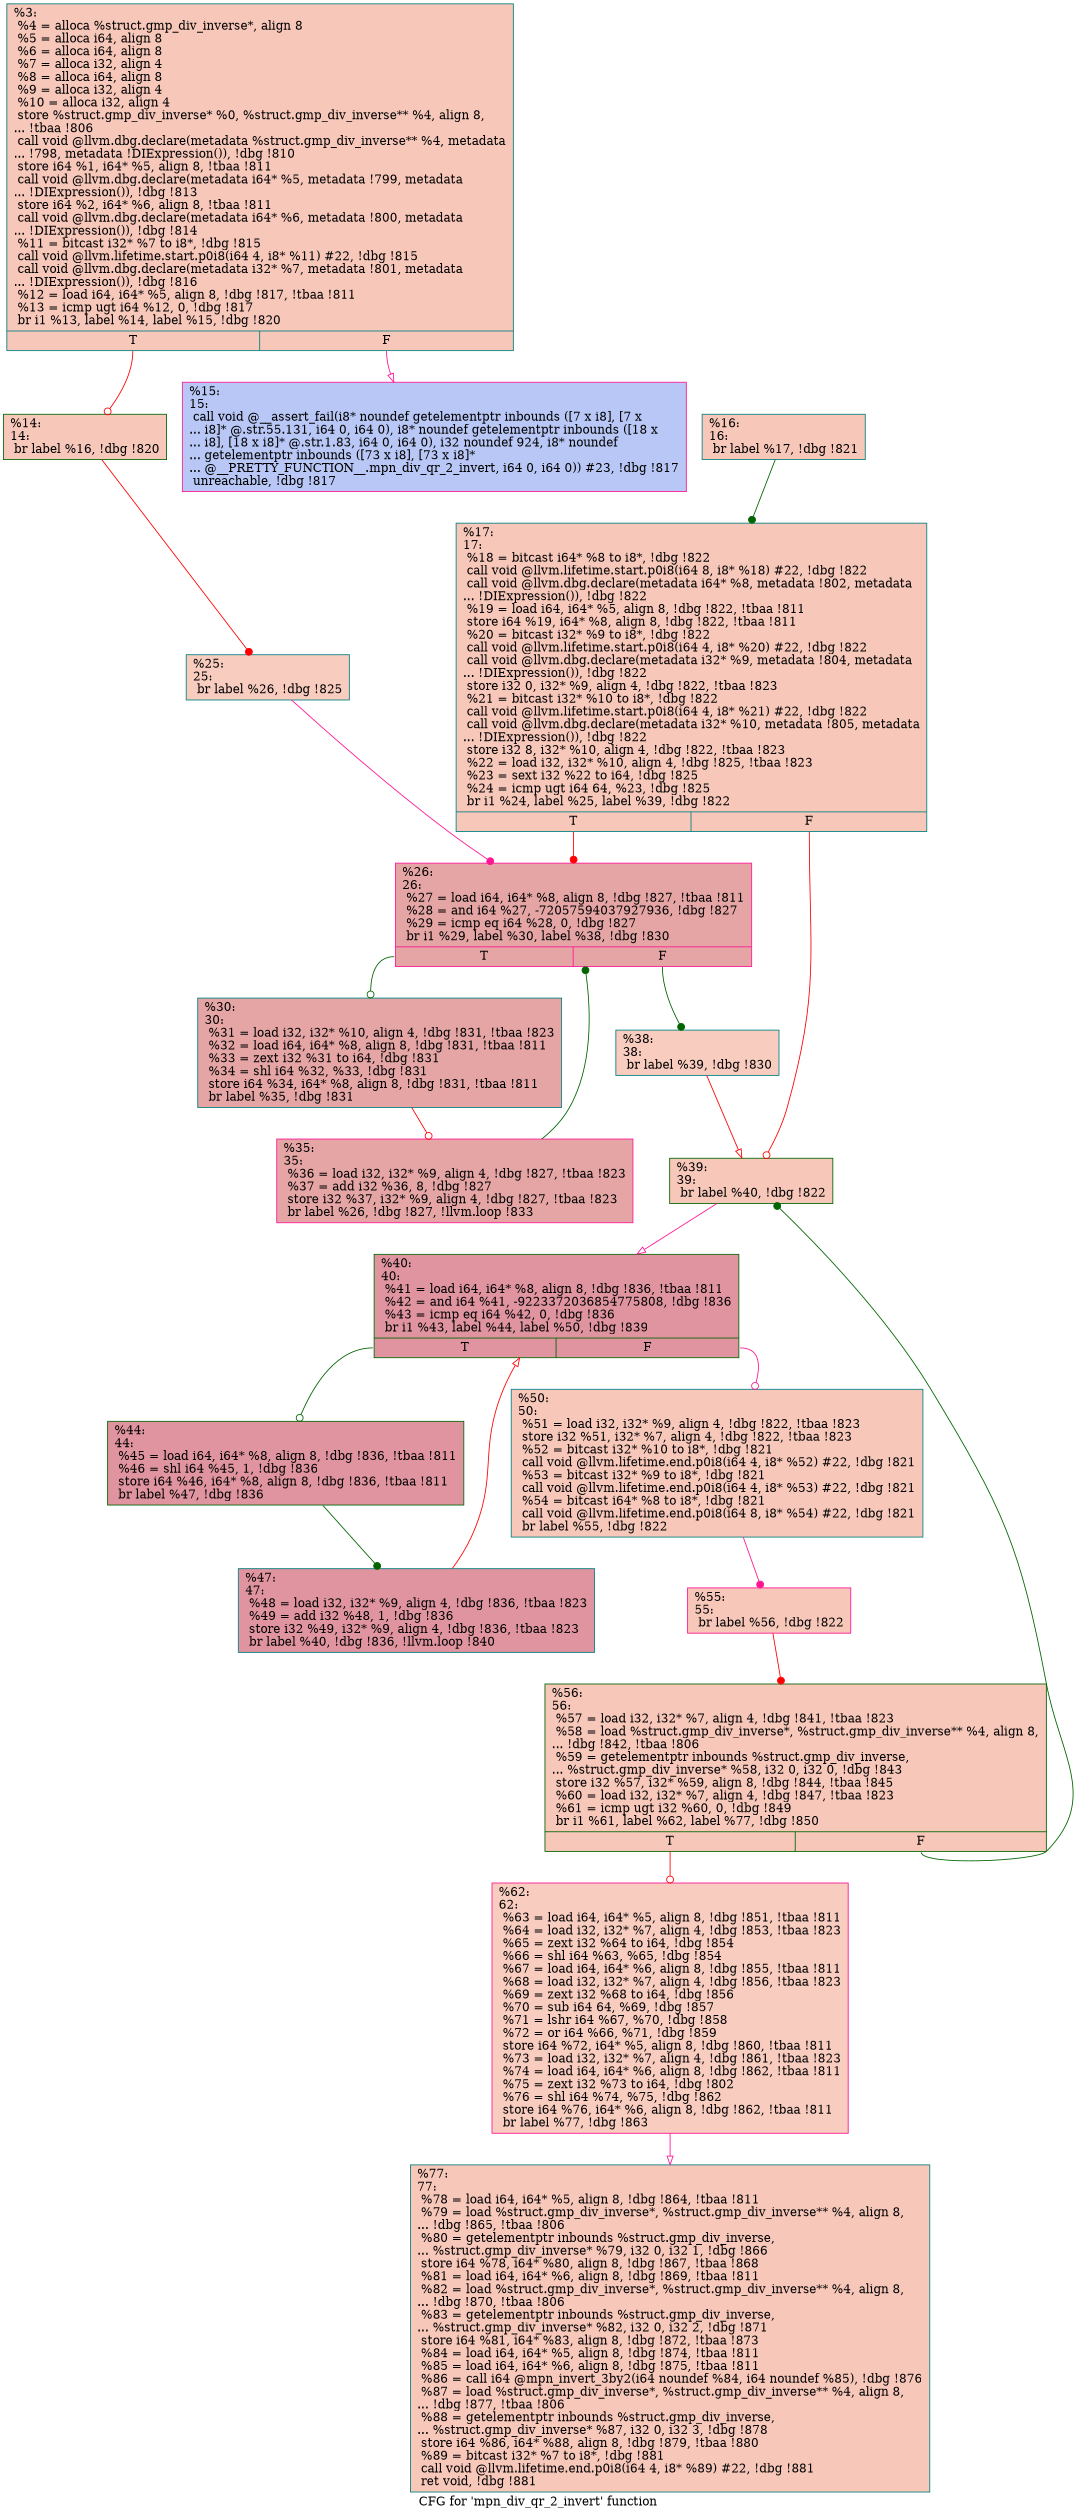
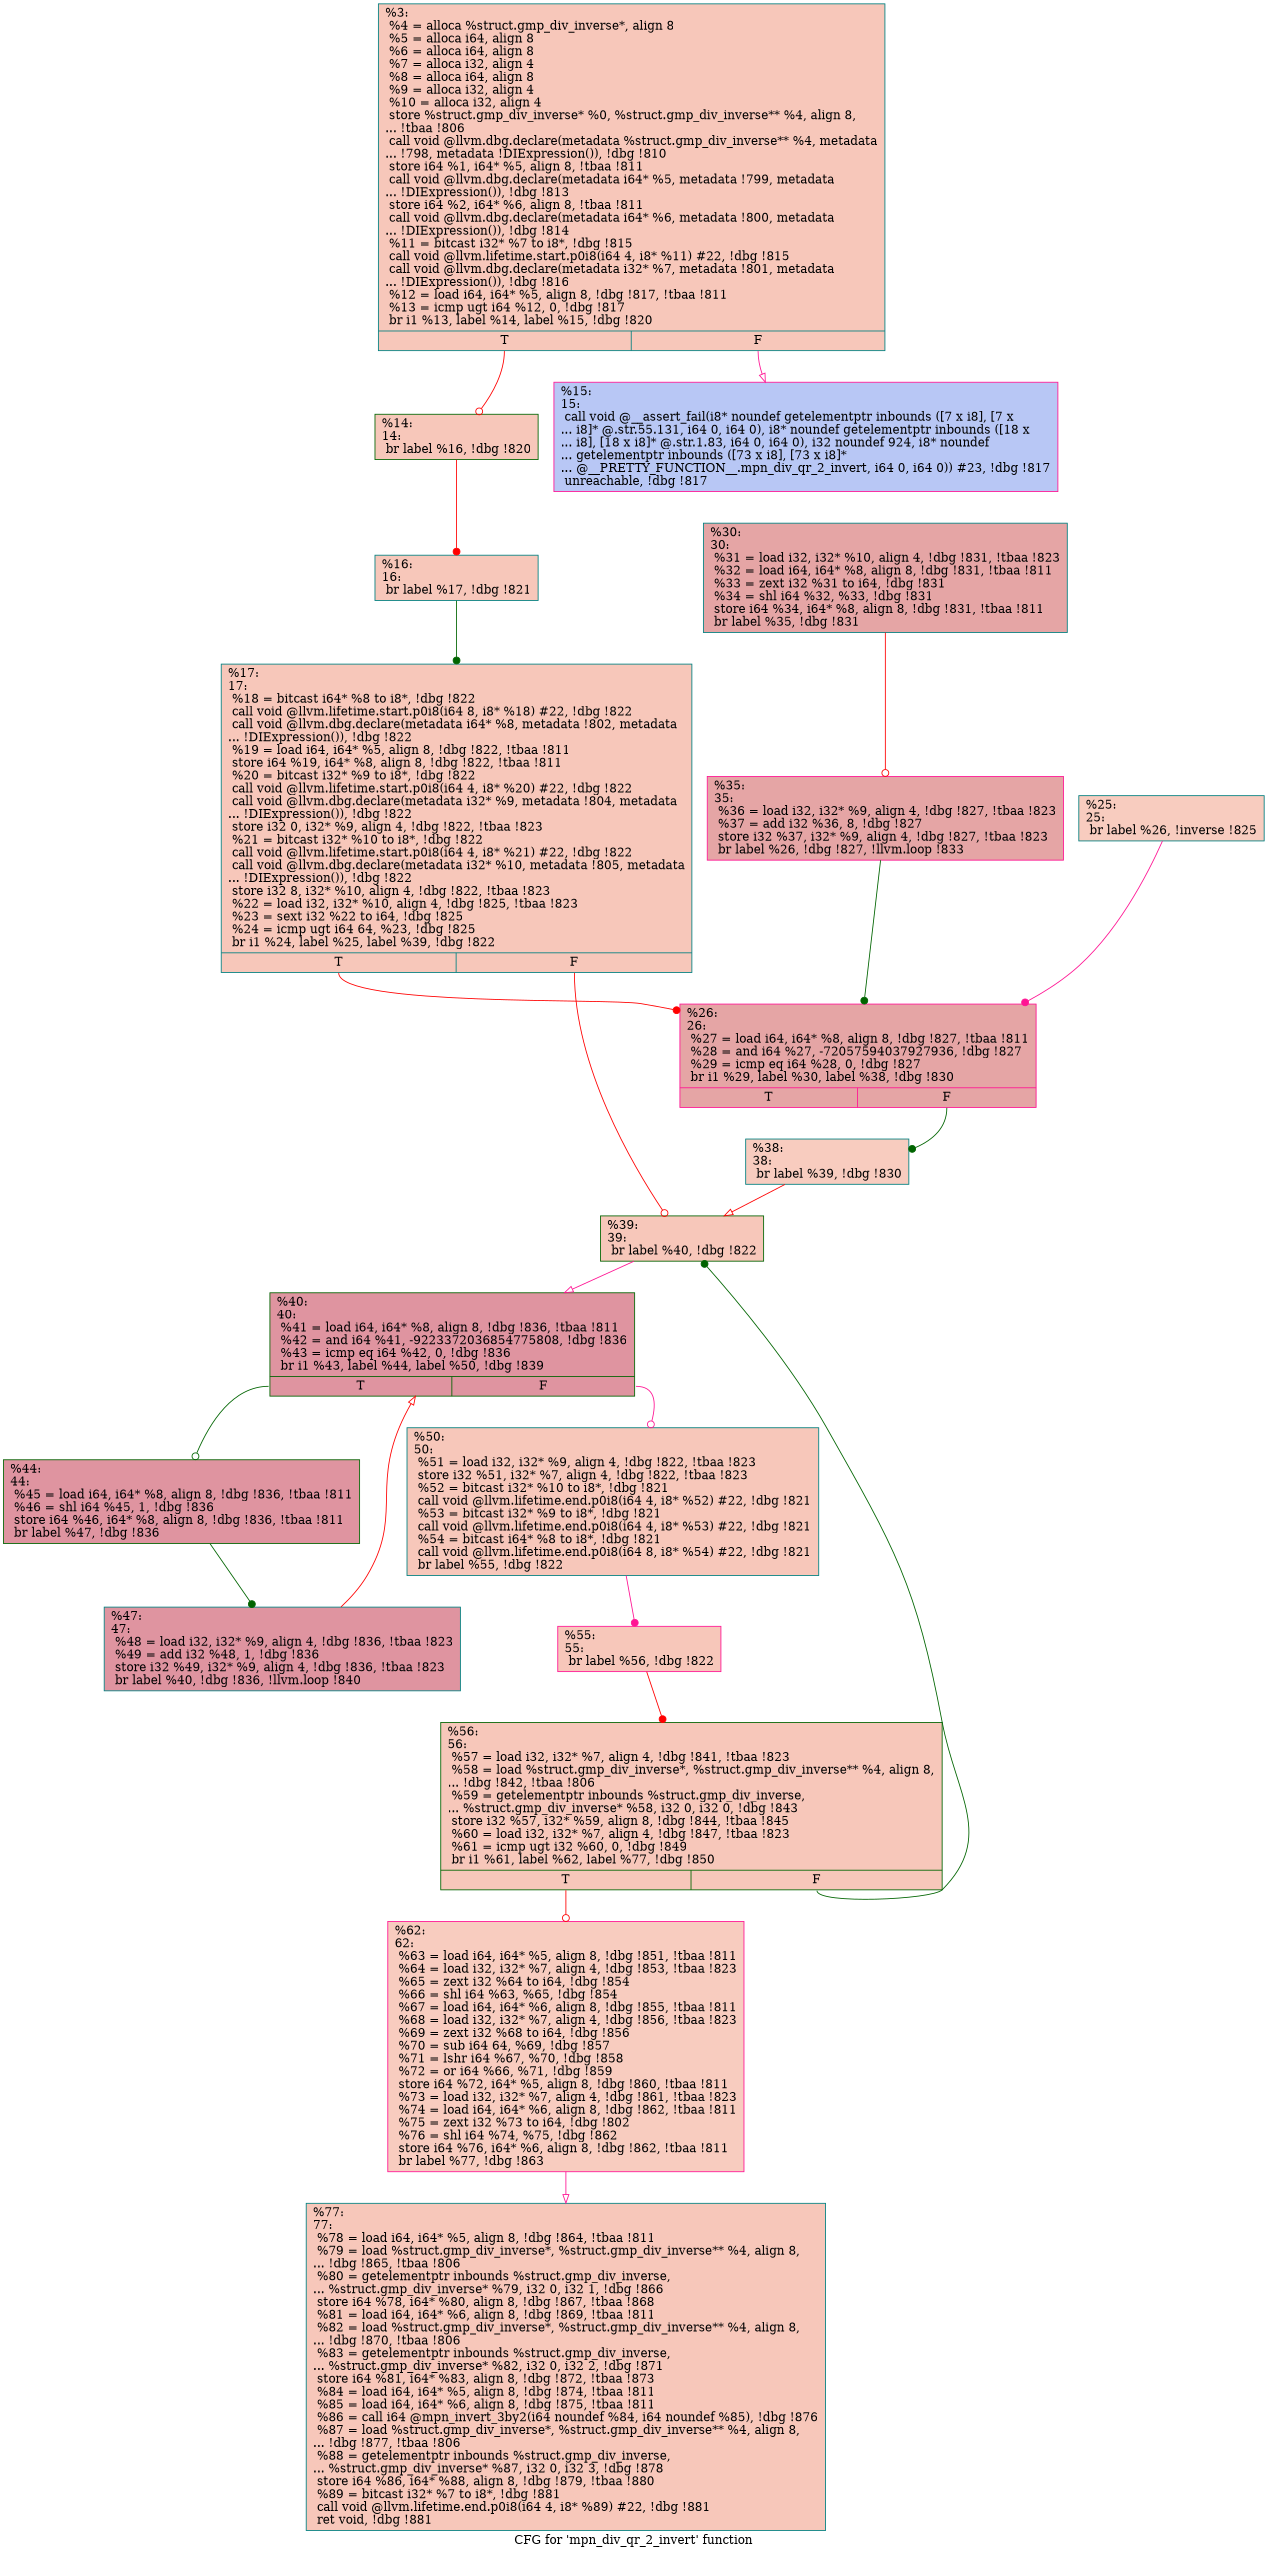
edge "%14:" -> "%25:": now "%14:" -> "%16:"
node "%25:": text "br label %26, !dbg !825" -> "br label %26, !inverse !825"
edge "%26:" -> "%30:": removed
